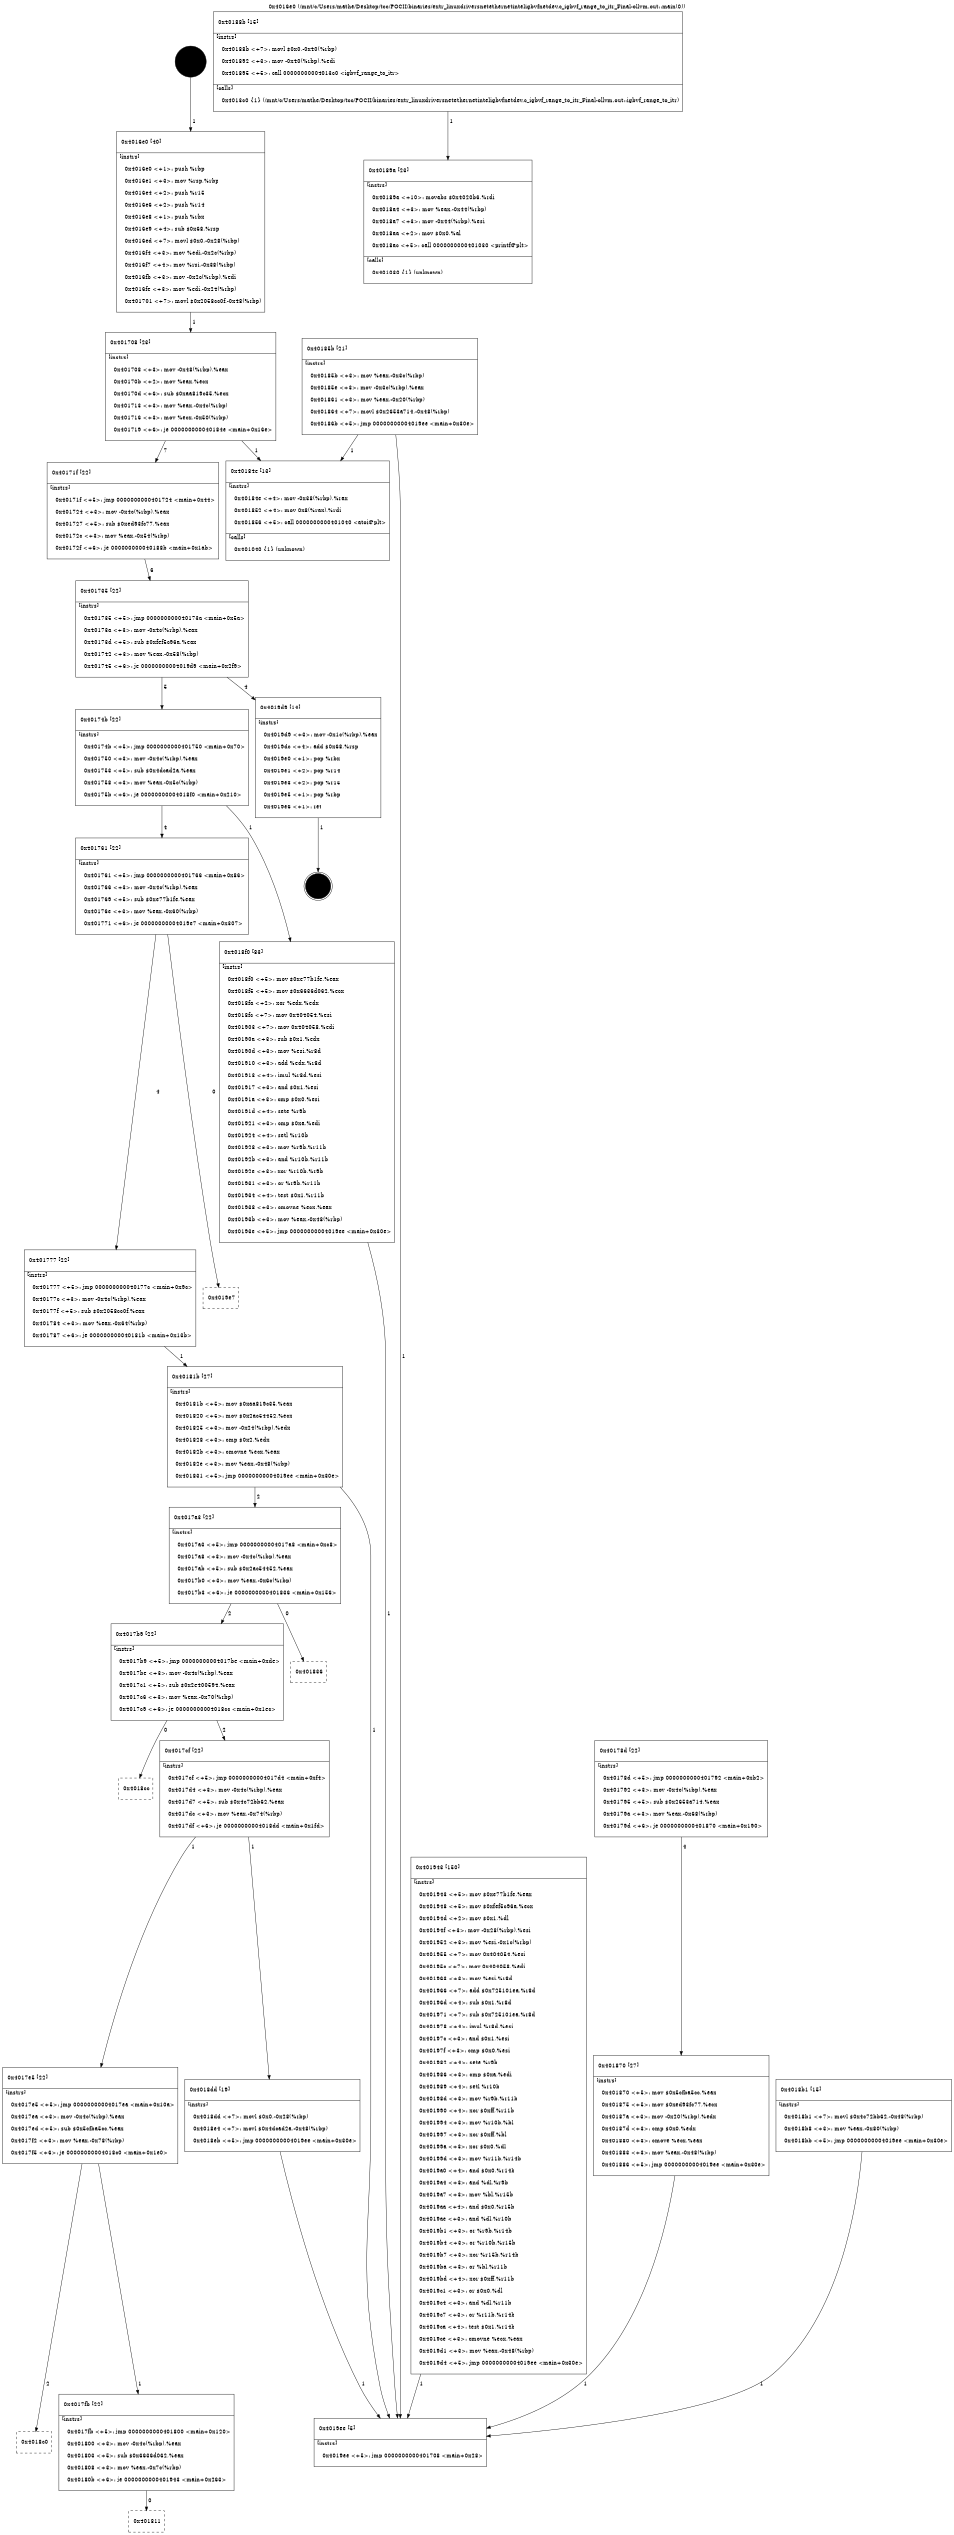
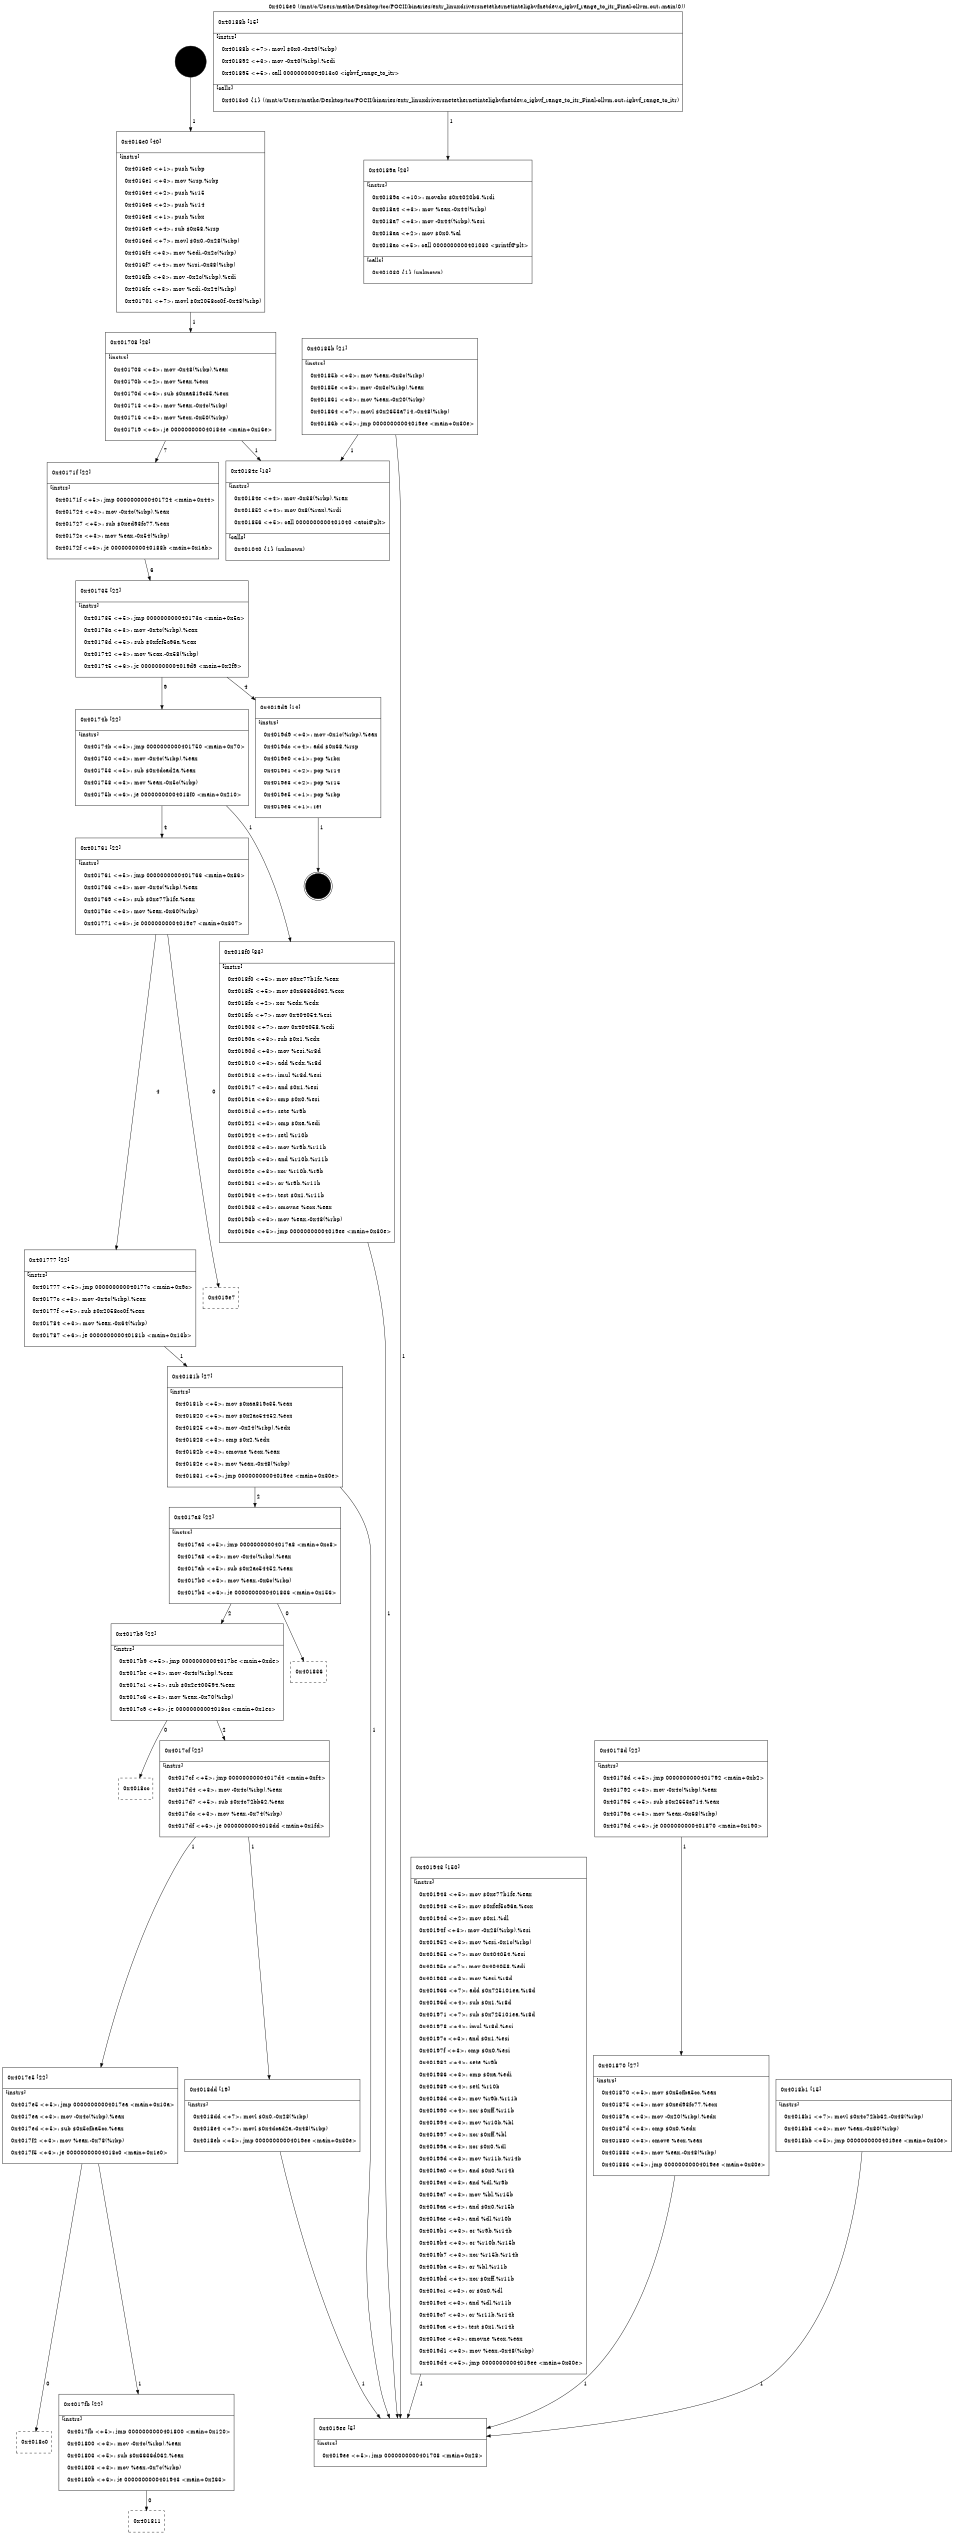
edge "0x401735 [22]" -> "0x40174b [22]": label " 5" -> " 9"
edge "0x40178d [22]" -> "0x401870 [27]": label " 4" -> " 1"
edge "0x4017e5 [22]" -> "0x4018c0": label " 2" -> " 0"
